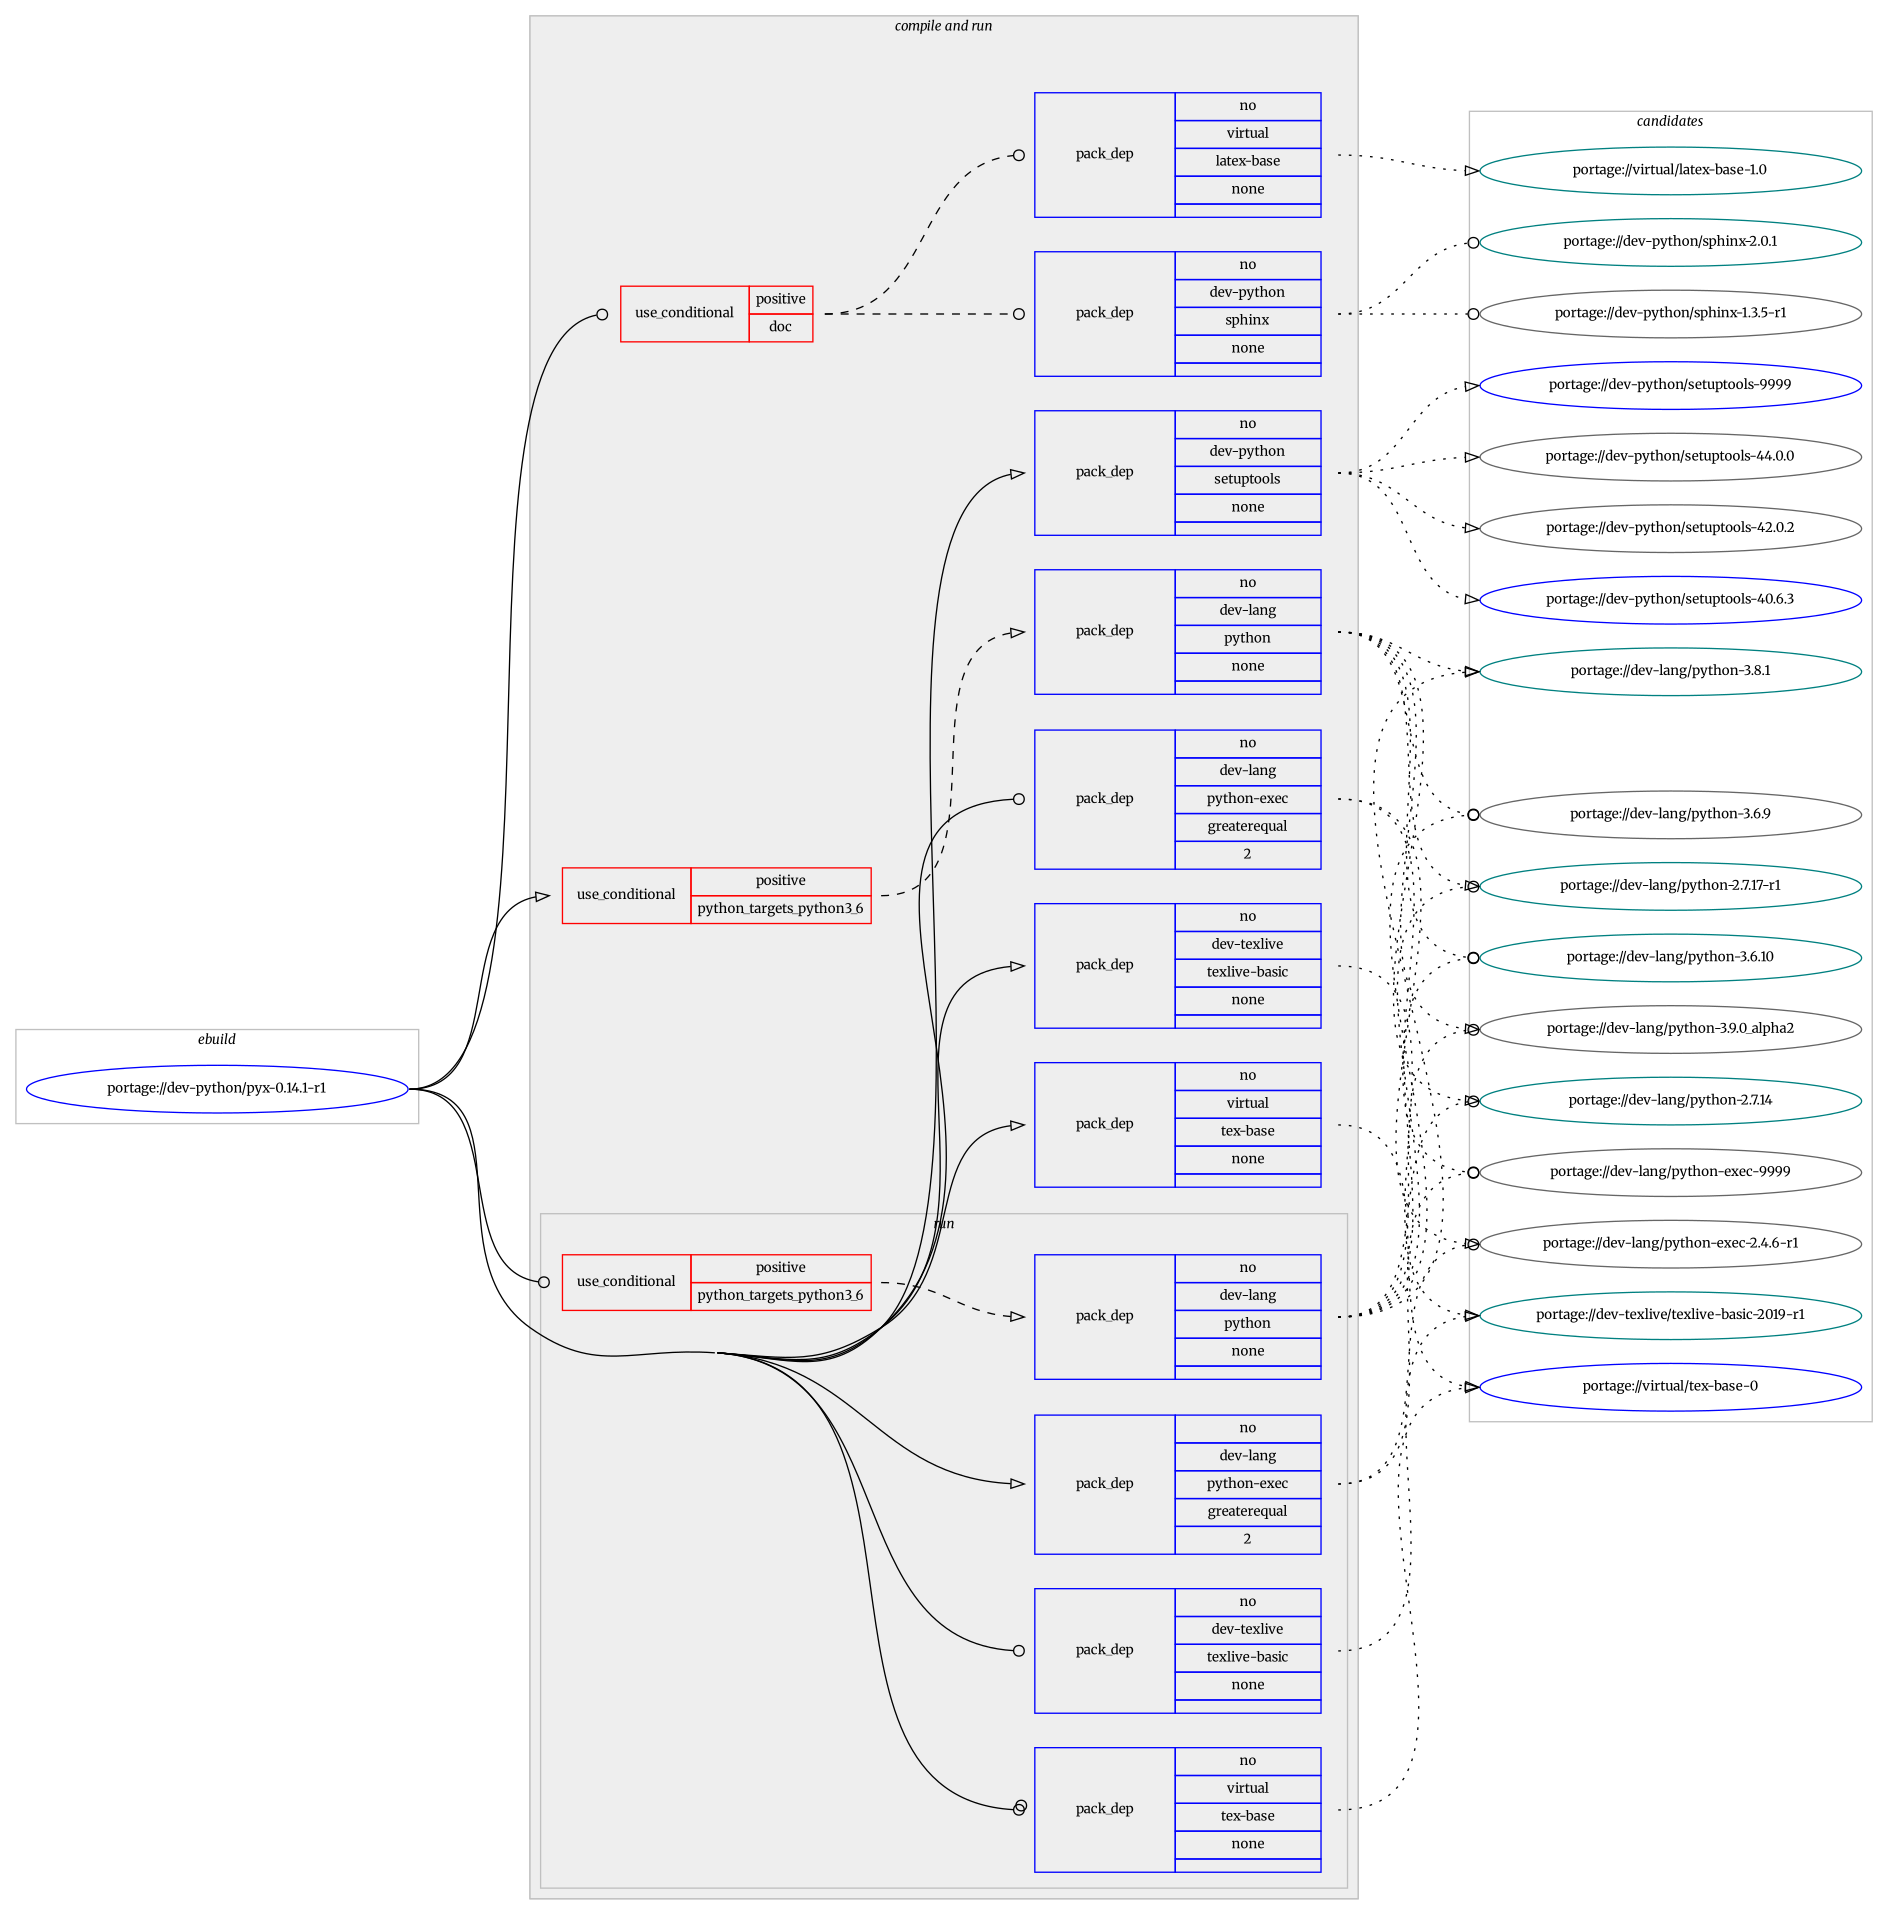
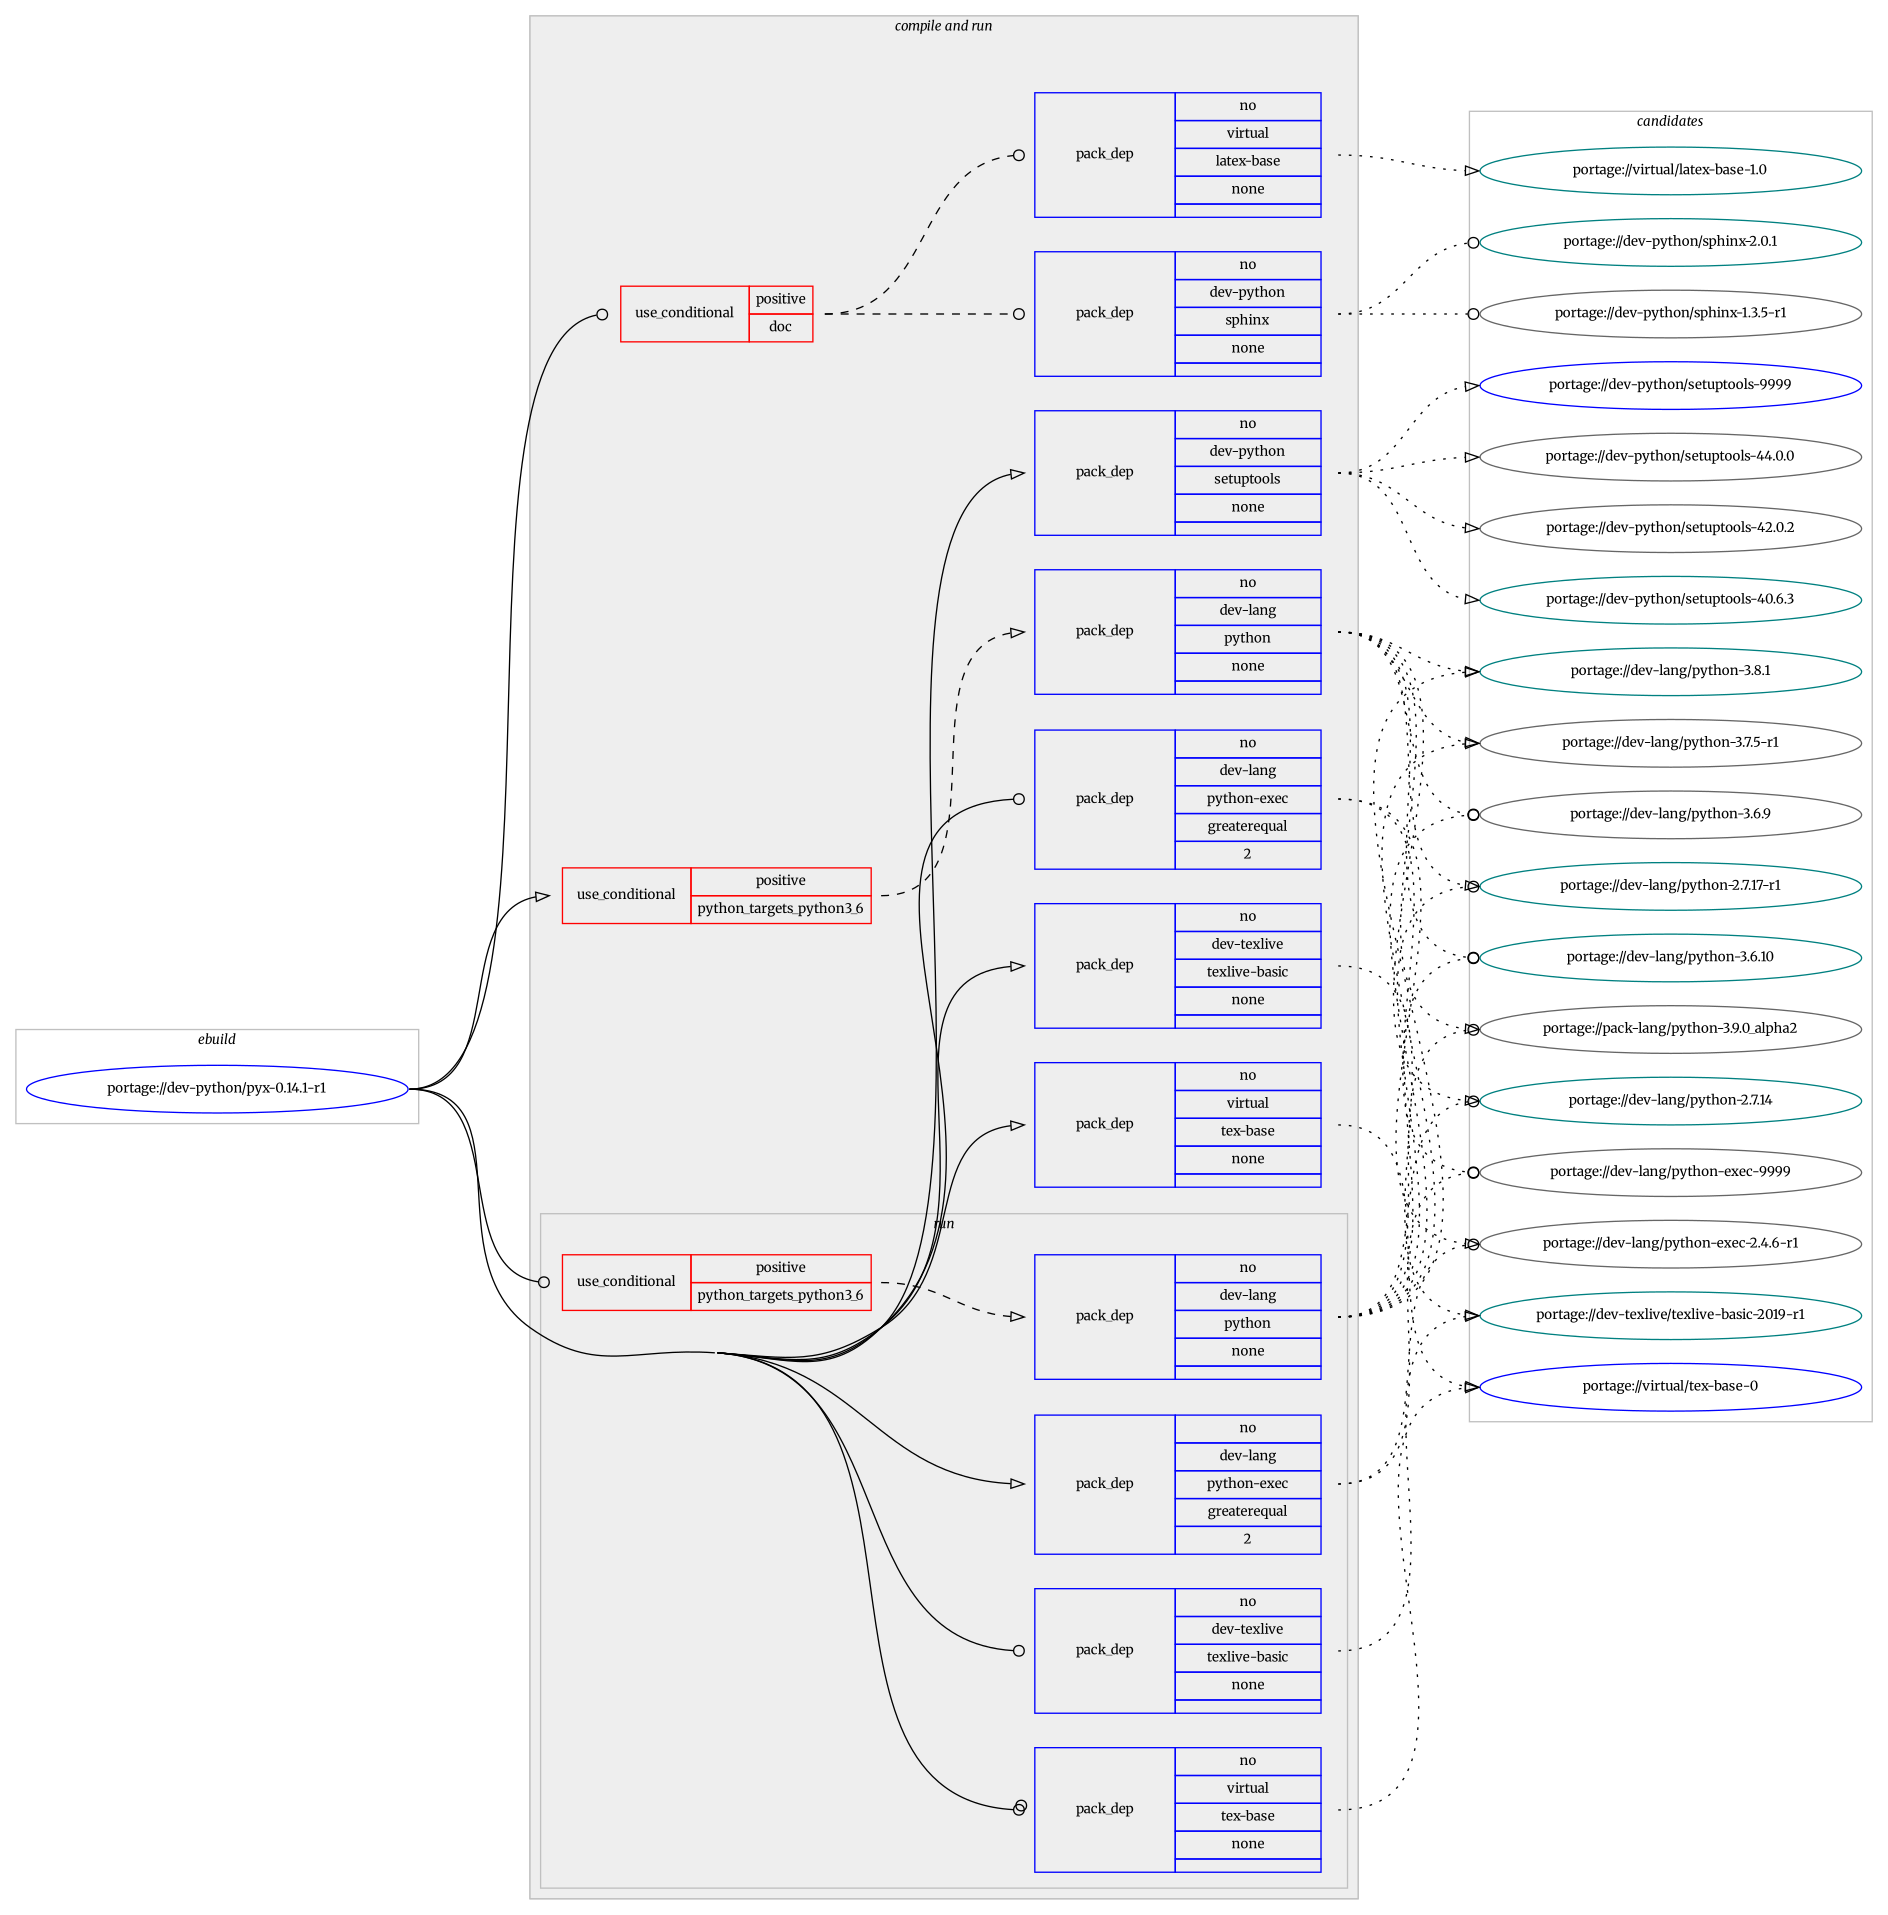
node "portage://dev-python/setuptools-40.6.3": color blue -> teal
node "portage://dev-lang/python-3.7.5-r1": added
node "portage://dev-lang/python-3.9.0_alpha2": label "portage://dev-lang/python-3.9.0_alpha2" -> "portage://pack-lang/python-3.9.0_alpha2"
